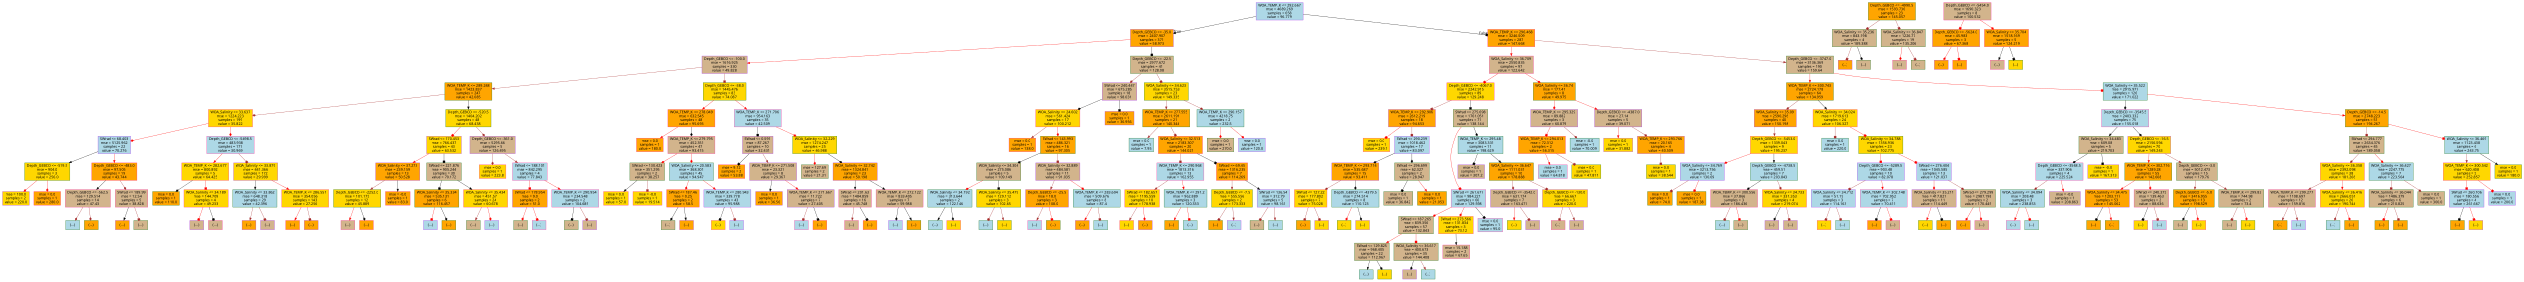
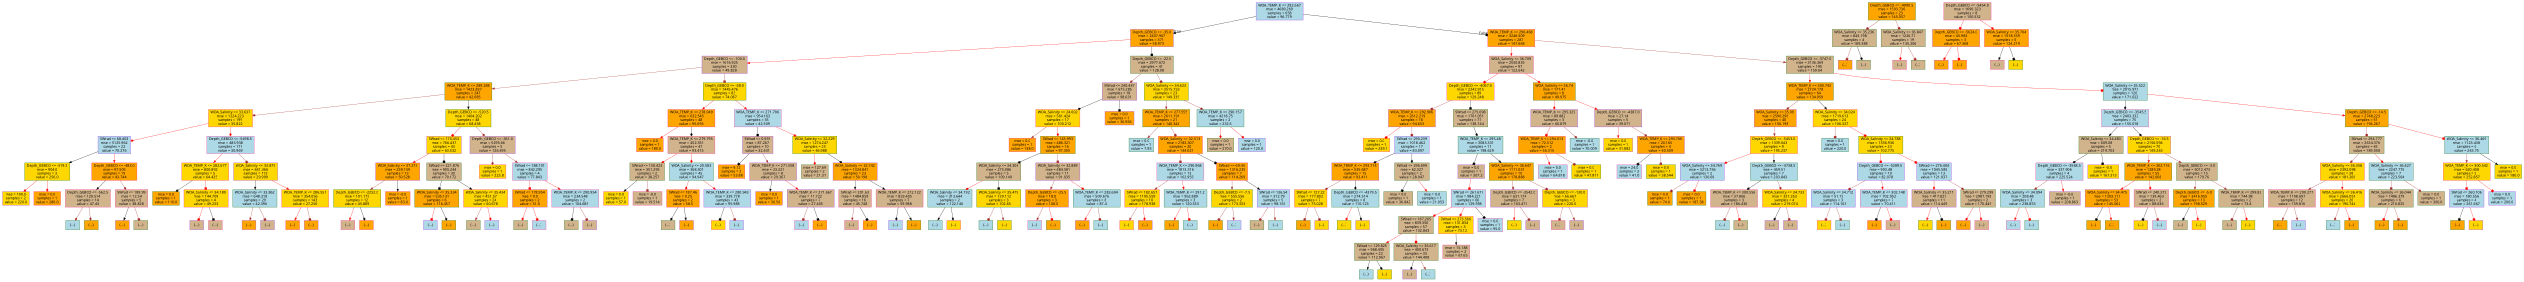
edge "SWrad <= 275.698 mse = 1761.051 samples = 71 value = 138.144" -> "SWrad <= 261.677 mse = 984.221 samples = 60 value = 129.598": now "mse = 0.0 samples = 1 value = 307.2" -> "SWrad <= 261.677 mse = 984.221 samples = 60 value = 129.598"
node "mse = 24.0 samples = 3 value = 41.0": added
node "mse = -0.0 samples = 1 value = 19.514": fillcolor gold -> tan
node "mse = 0.0 samples = 1 value = 21.053": fillcolor orange -> lightblue
